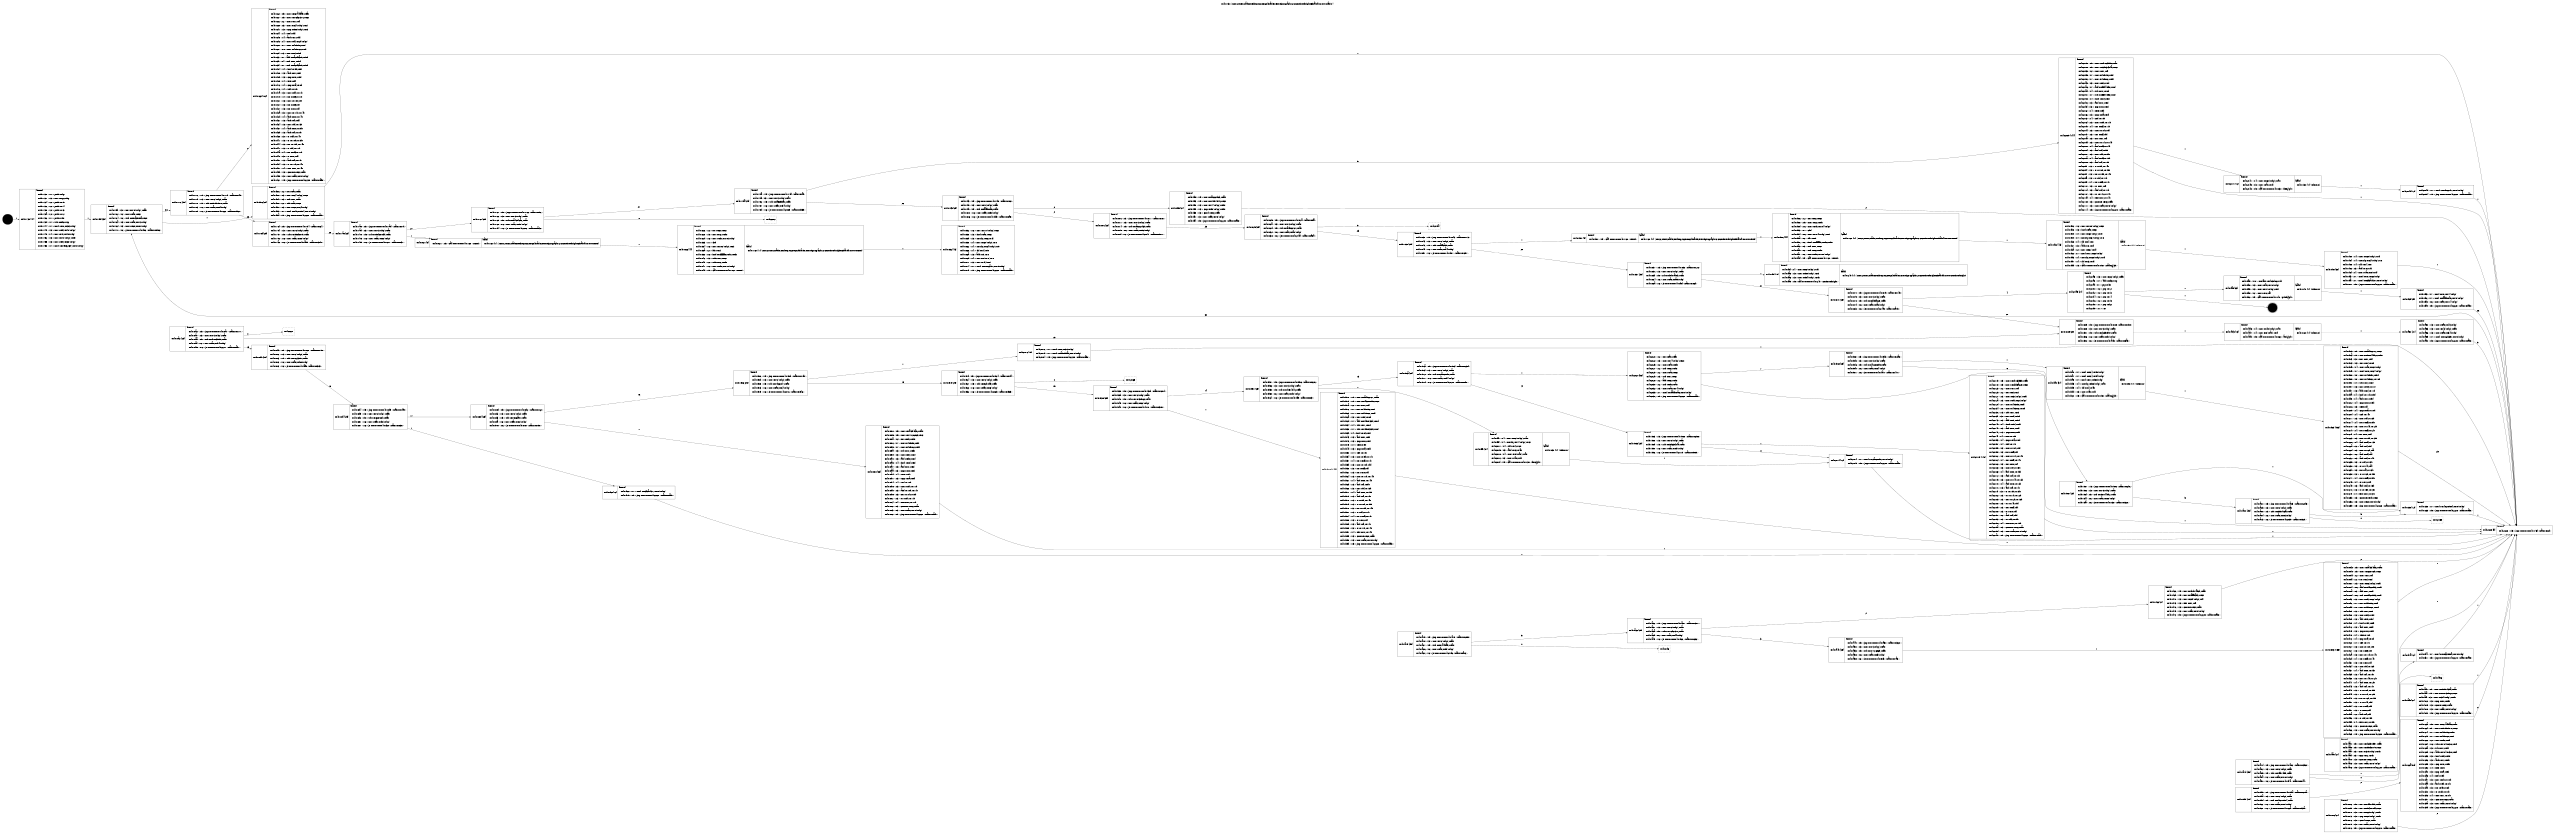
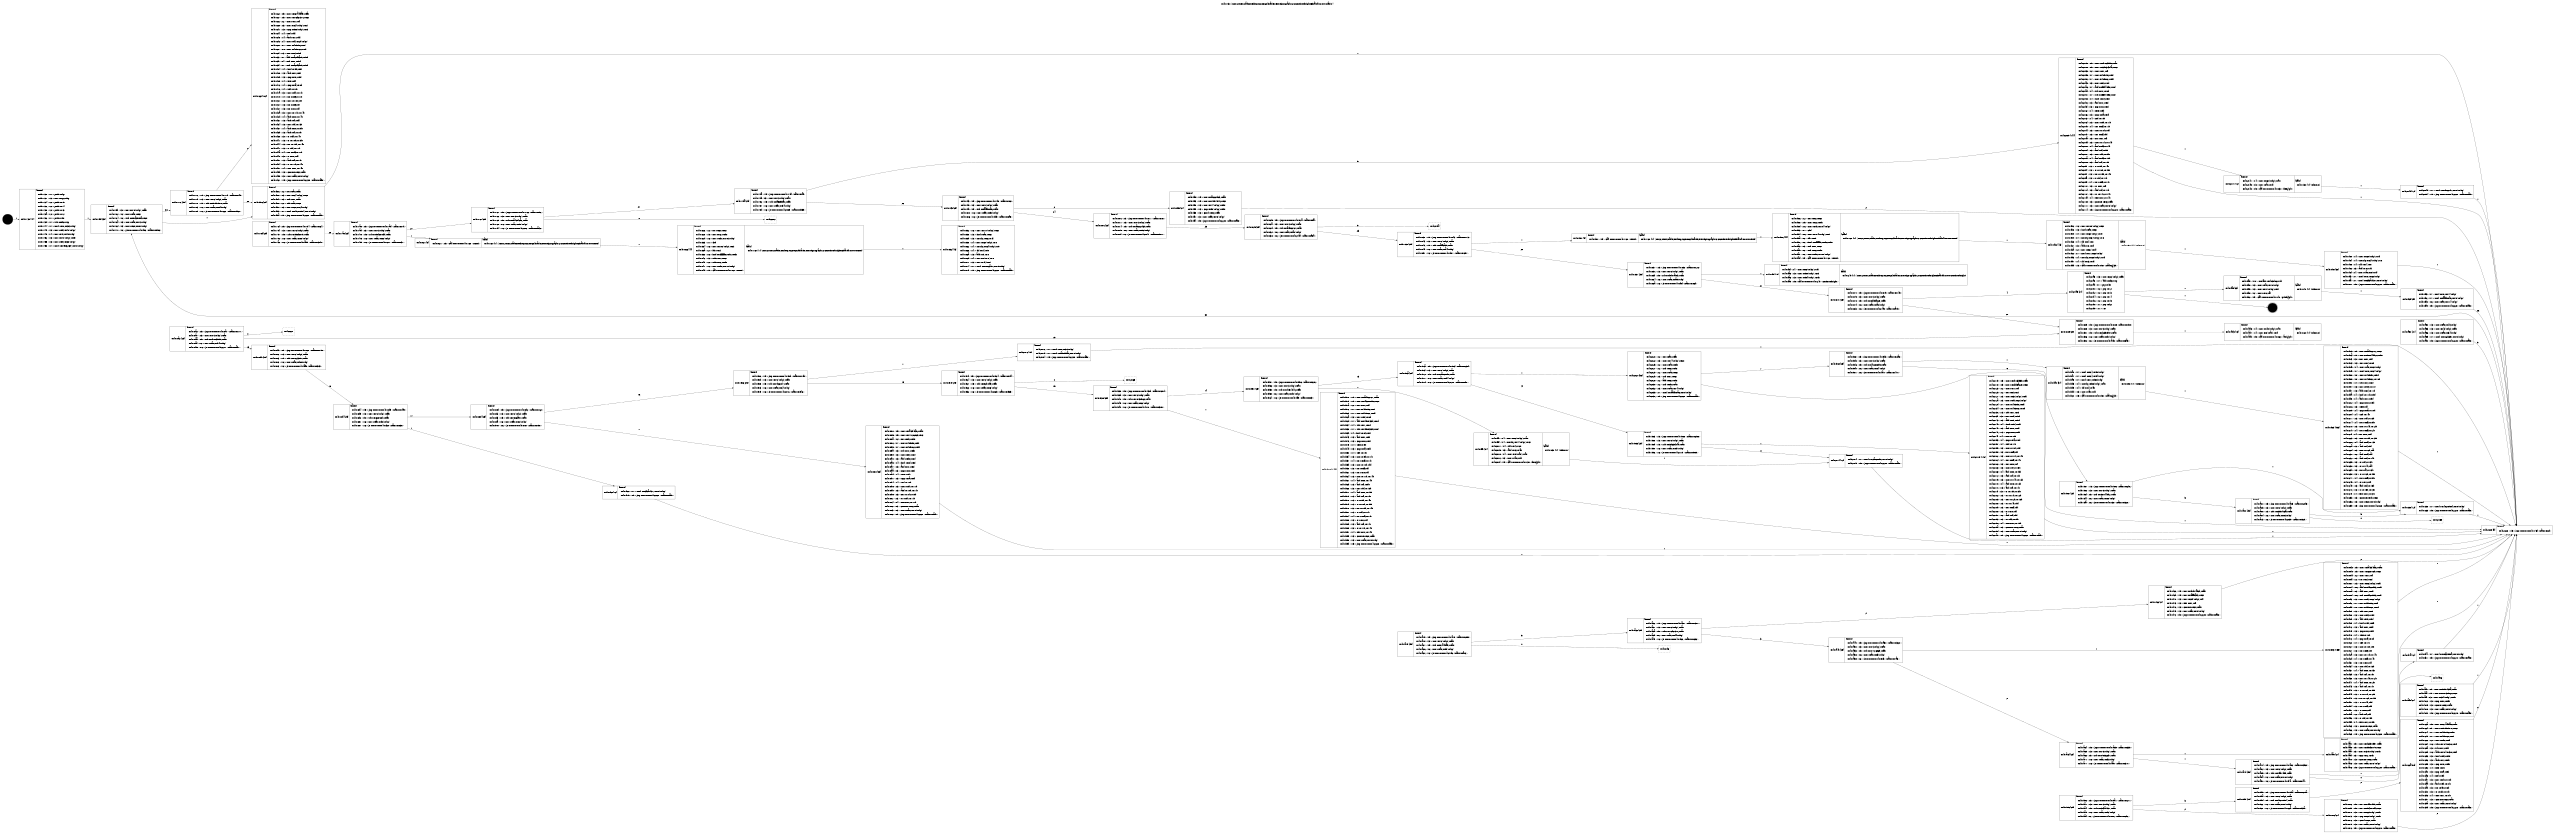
edge "0x4017f3 [25]" -> "0x40180c [25]": label " 2" -> " 24"
edge "0x401776 [25]" -> "0x40178f [25]": now "0x401776 [25]" -> "0x401f86 [25]"
edge "0x401ad3 [13]" -> "0x401ae0 [21]": removed, label "1"
edge "0x401bc5 [153]" -> "0x402228 [5]": label " 23" -> " 1"
node "0x401a64 [25]": added
node "0x40199c [25]": added
